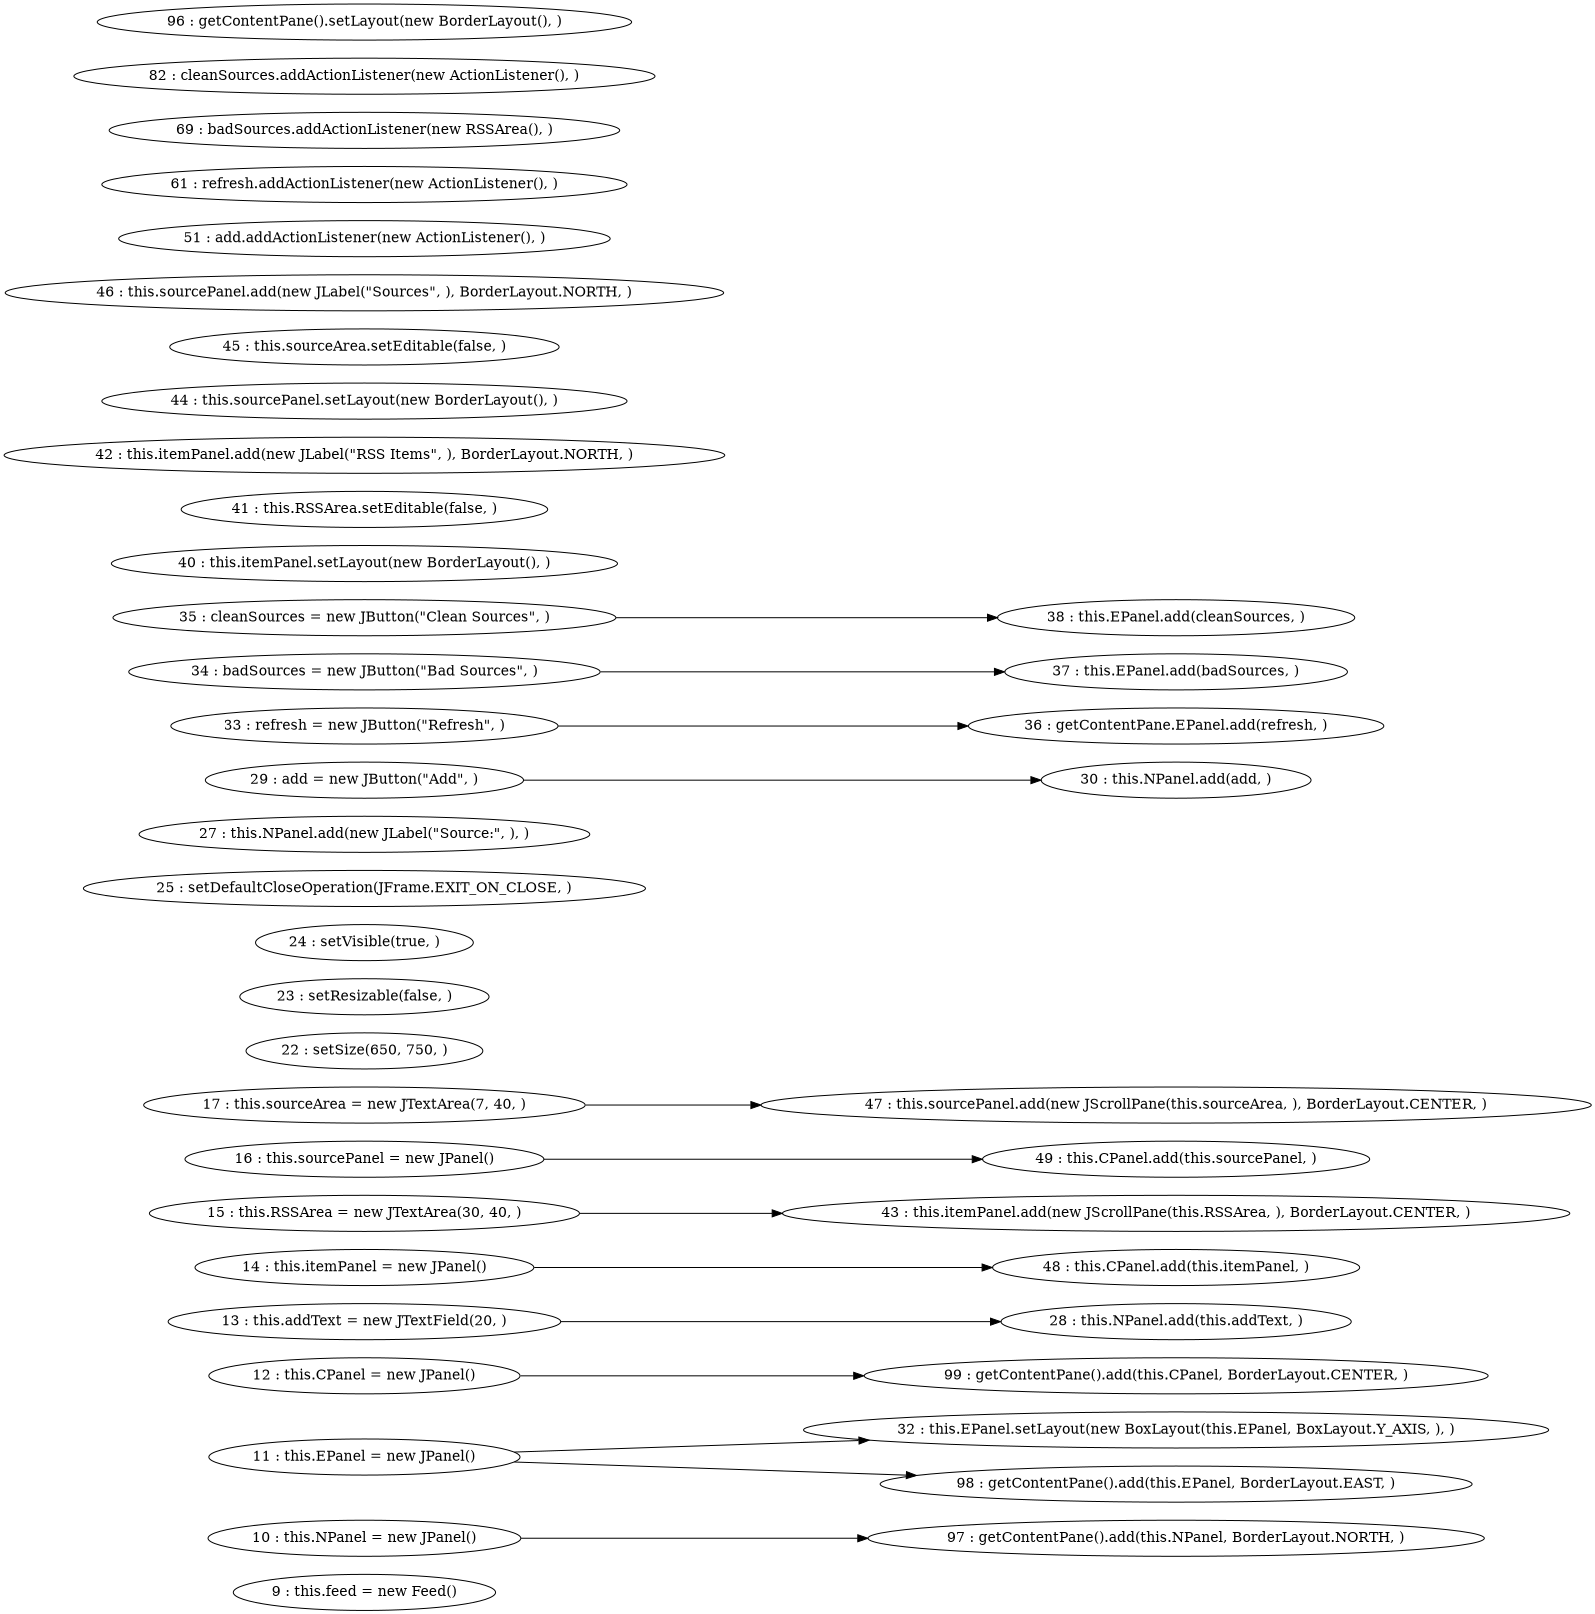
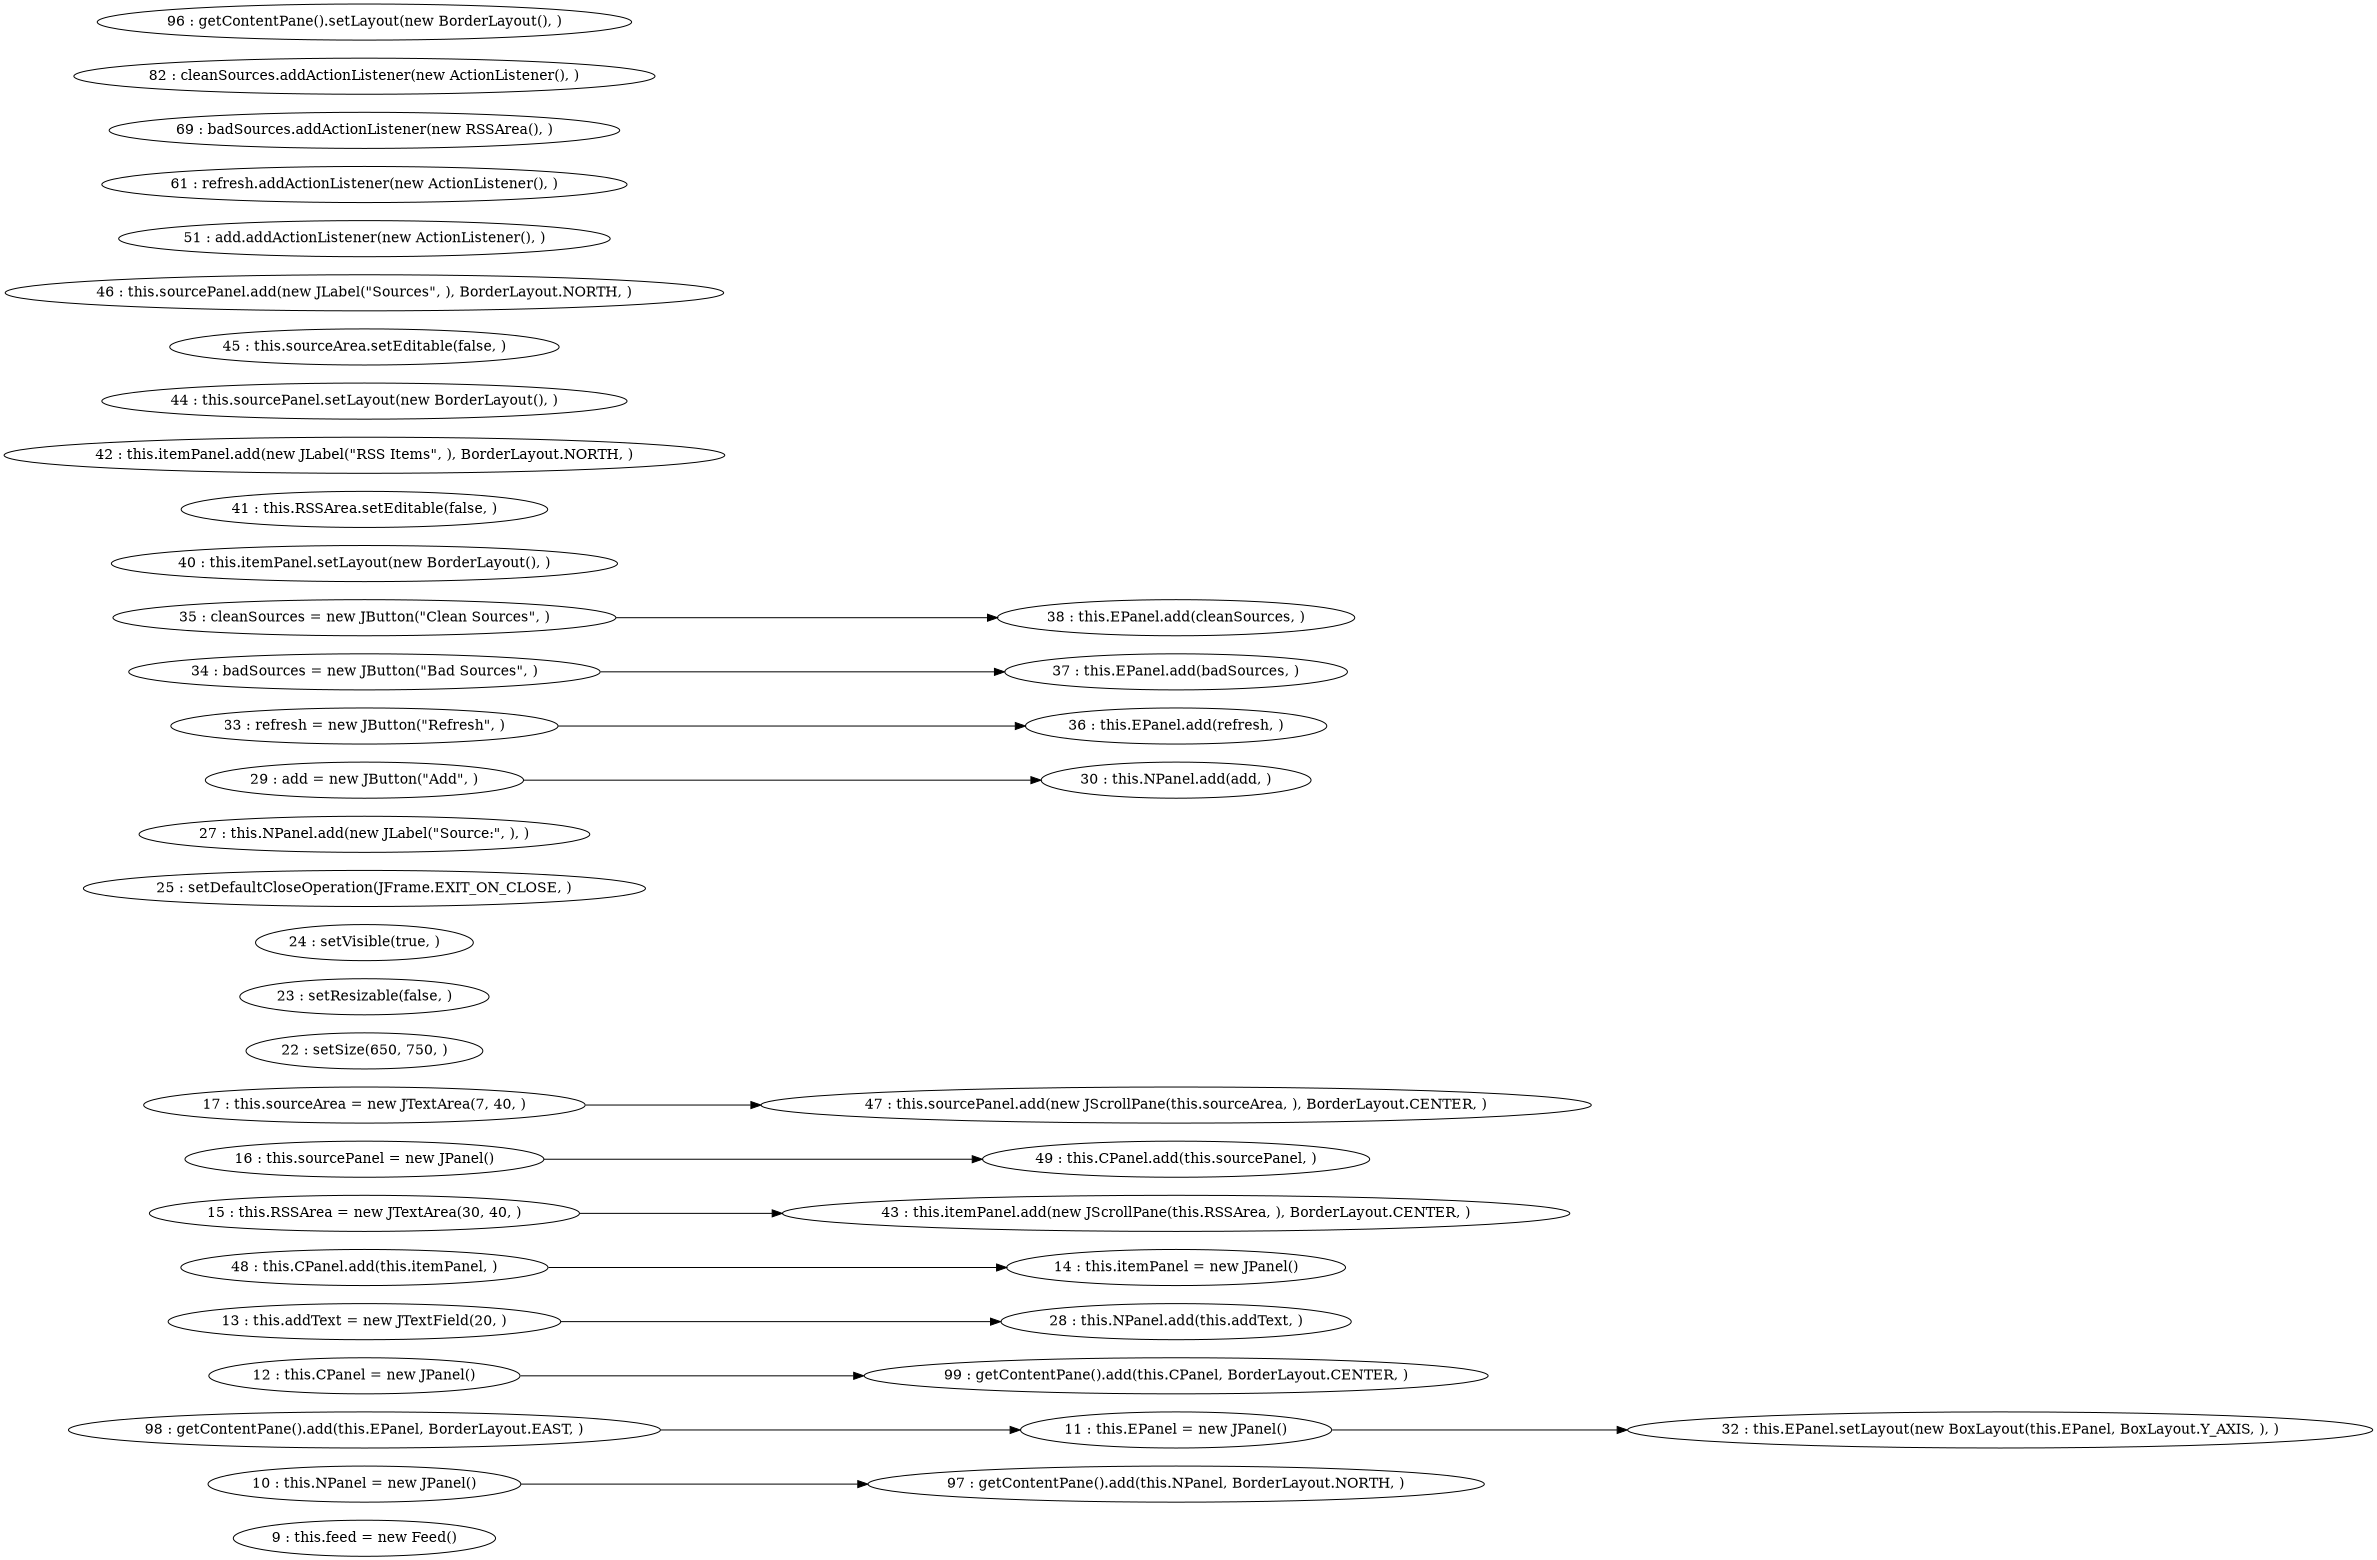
node "36 : getContentPane.EPanel.add(refresh, )": label "36 : getContentPane.EPanel.add(refresh, )" -> "36 : this.EPanel.add(refresh, )"
edge "14 : this.itemPanel = new JPanel()" -> "48 : this.CPanel.add(this.itemPanel, )": reversed
edge "11 : this.EPanel = new JPanel()" -> "98 : getContentPane().add(this.EPanel, BorderLayout.EAST, )": reversed
